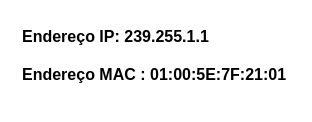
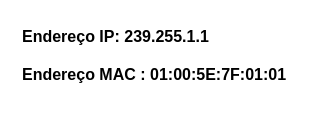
node "Endereço IP: 239.255.1.1 Endereço MAC : 01:00:5E:7F:21:01": label "Endereço IP: 239.255.1.1 Endereço MAC : 01:00:5E:7F:21:01" -> "Endereço IP: 239.255.1.1 Endereço MAC : 01:00:5E:7F:01:01"
